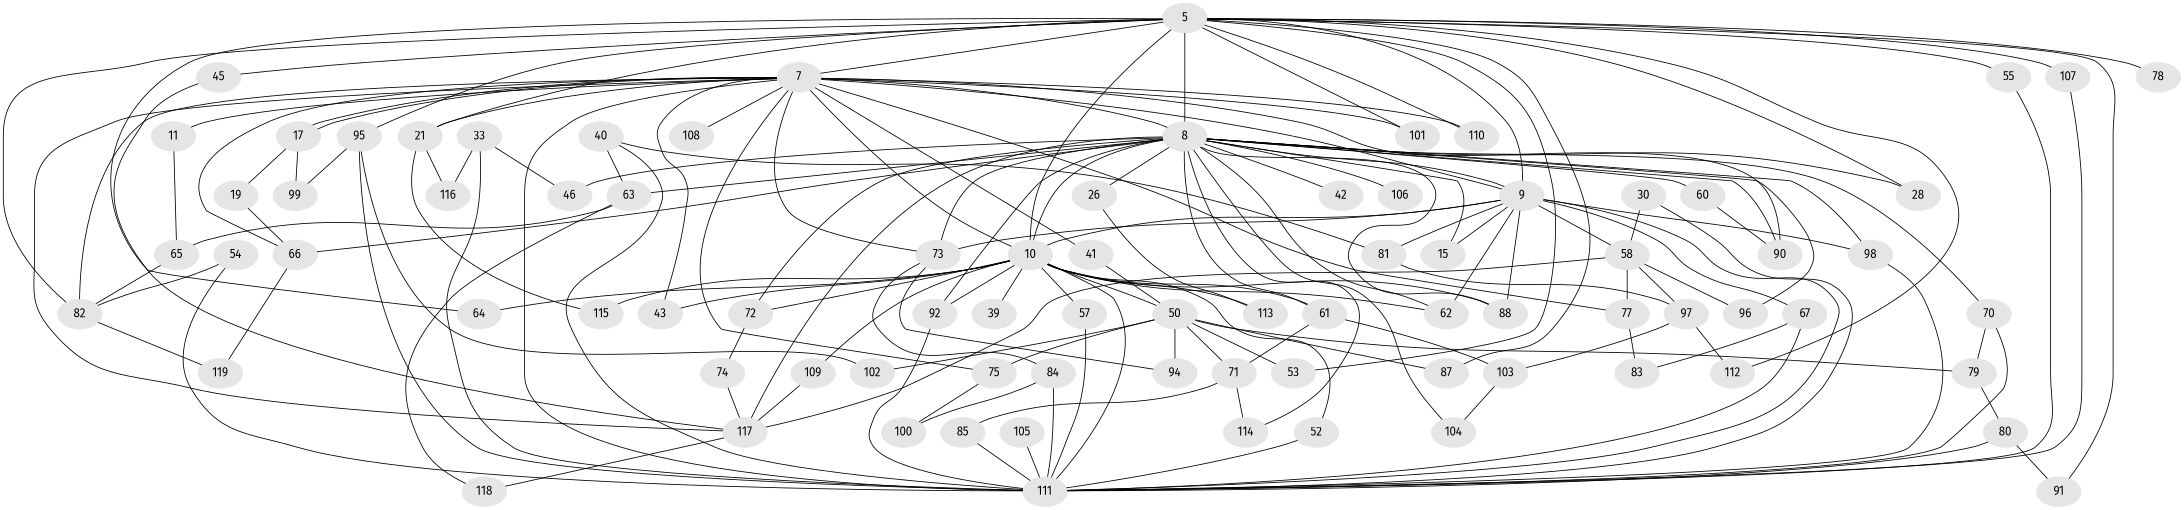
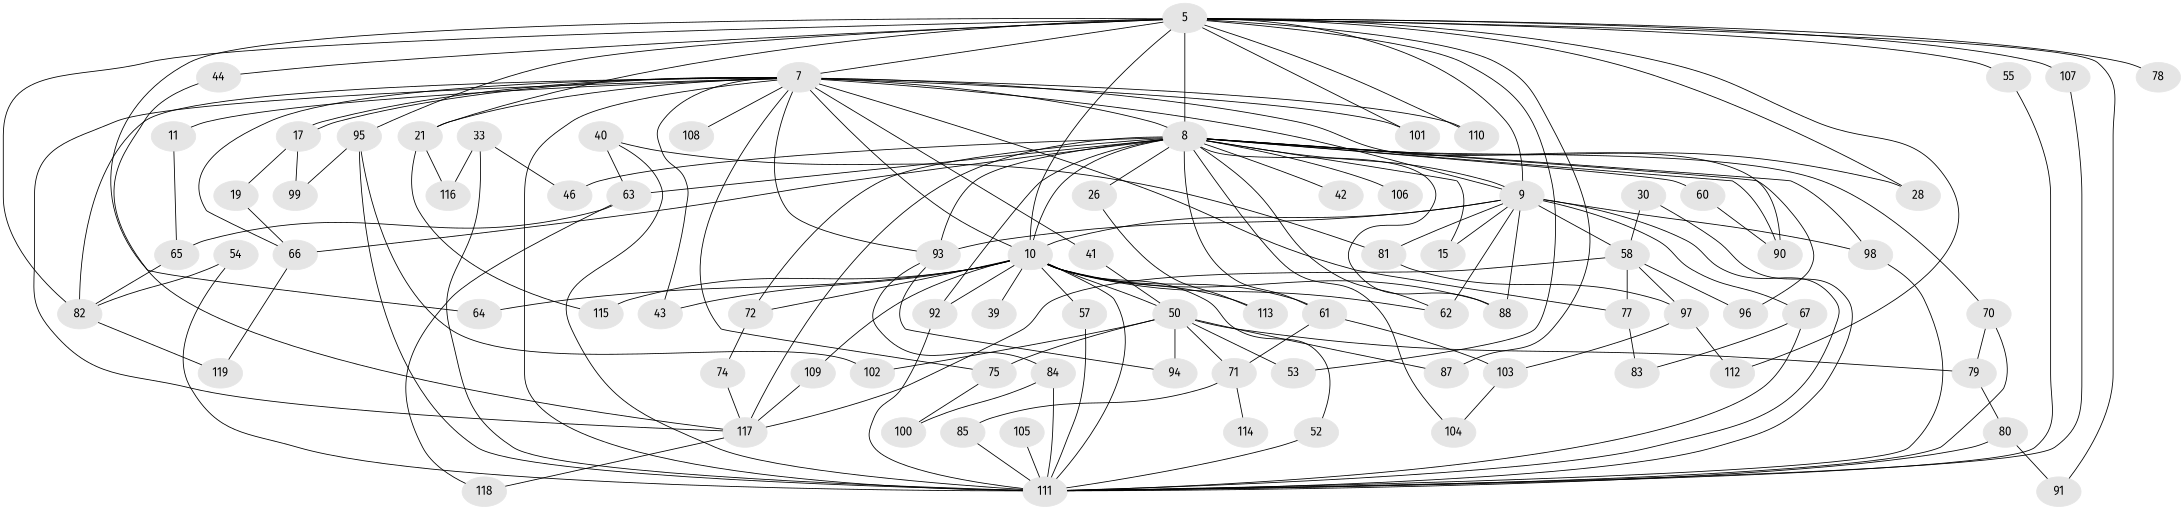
node "45": label "45" -> "44"
node "73": label "73" -> "93"
edge "8" -- "114": removed
